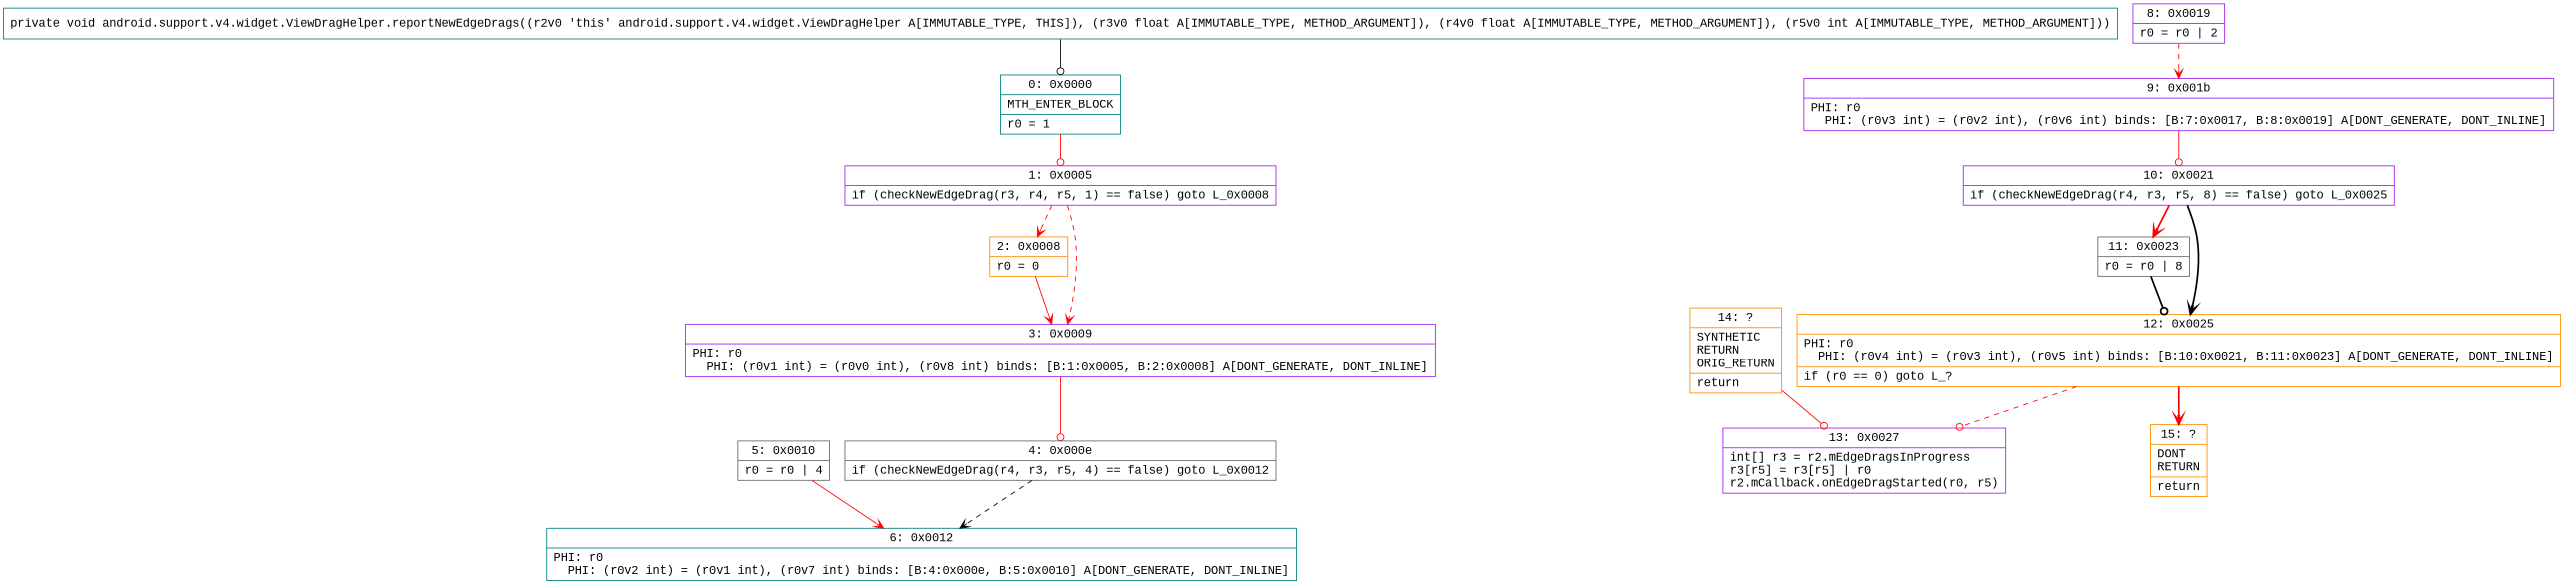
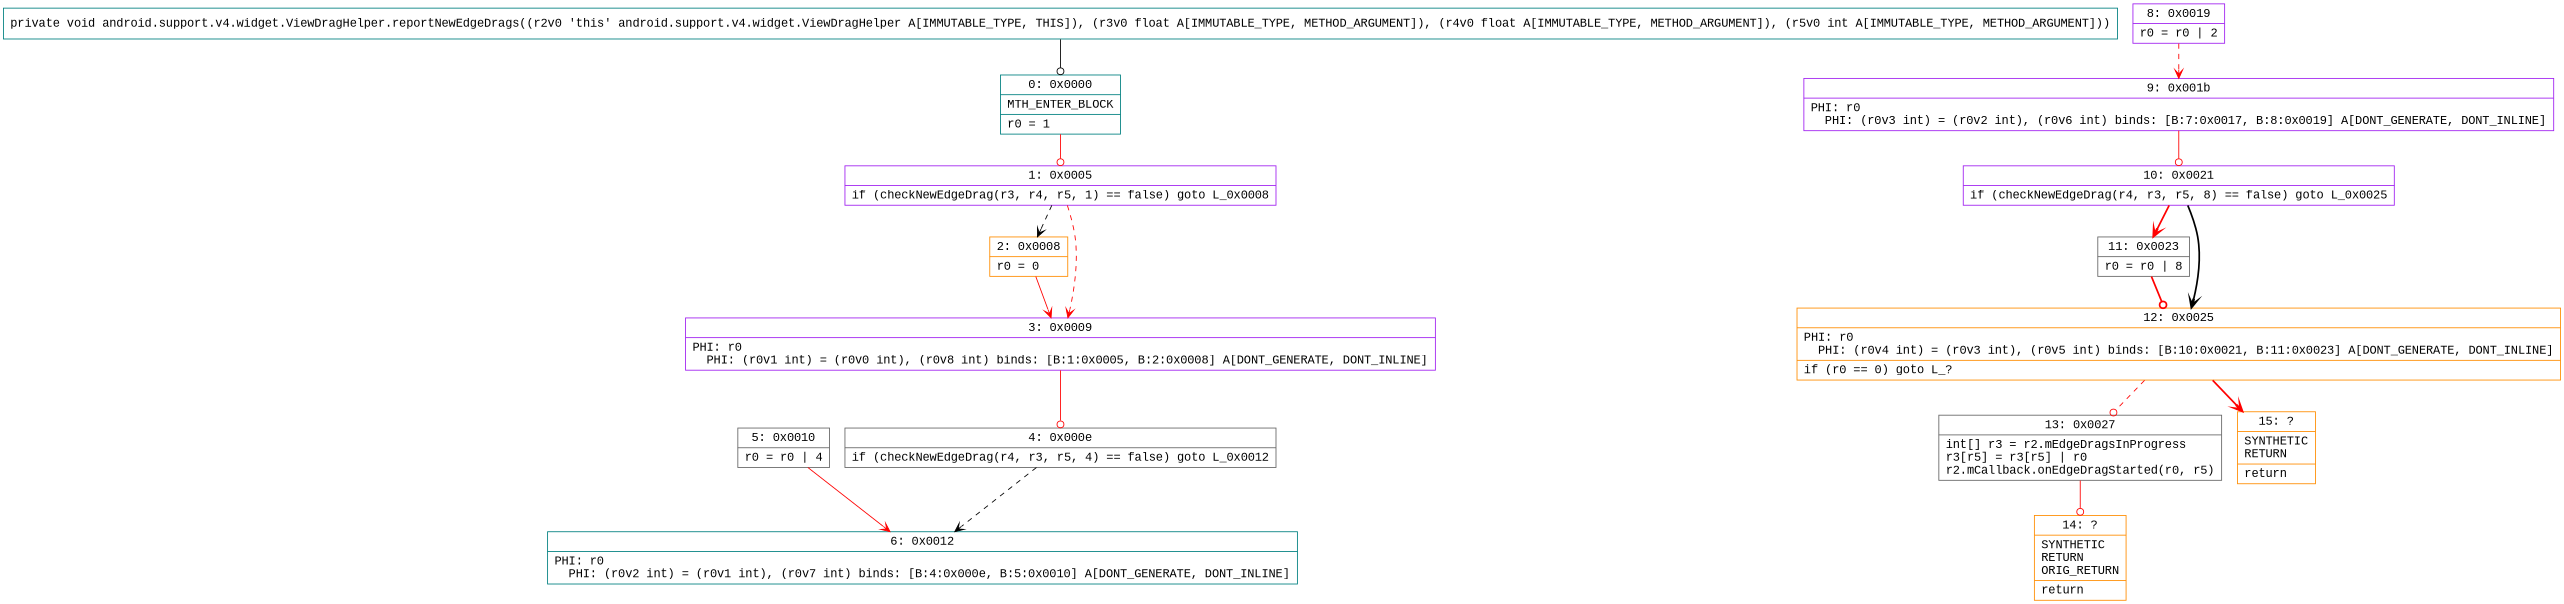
edge "1: 0x0005" -> "2: 0x0008": color red -> black
edge "11: 0x0023" -> "12: 0x0025": color black -> red
edge "14: ?" -> "13: 0x0027": reversed
node "15: ?": text "DONT" -> "SYNTHETIC"
node "13: 0x0027": color purple -> gray40
